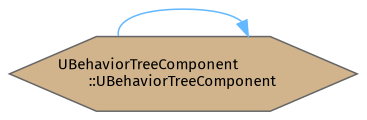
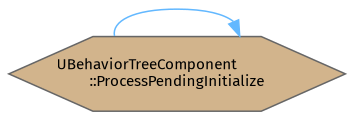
node "UBehaviorTreeComponent ::UBehaviorTreeComponent": label "UBehaviorTreeComponent ::UBehaviorTreeComponent" -> "UBehaviorTreeComponent ::ProcessPendingInitialize"
